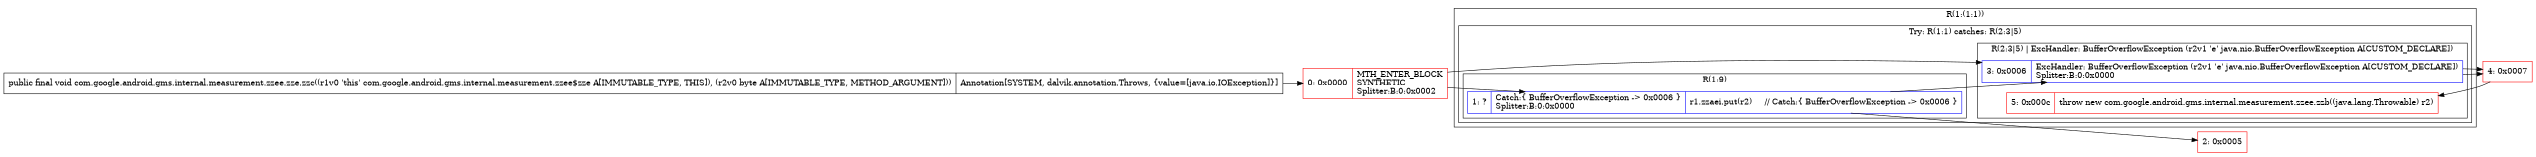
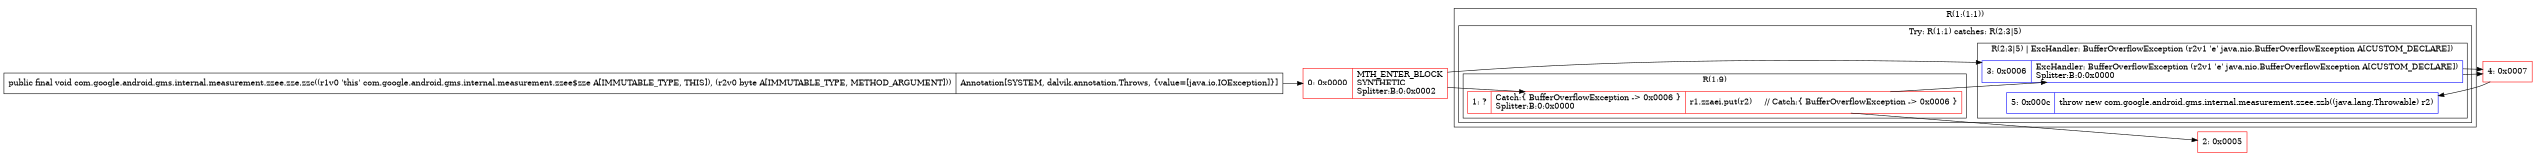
node "1: ?": color blue -> red
node "5: 0x000c": color red -> blue
